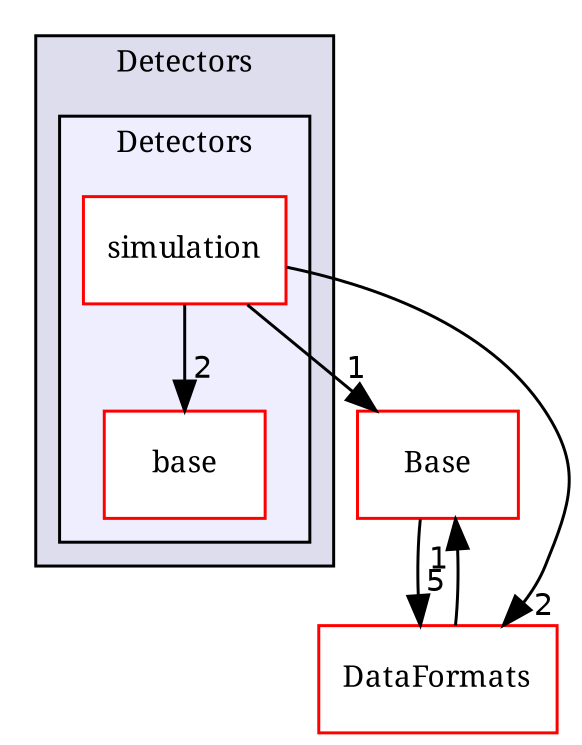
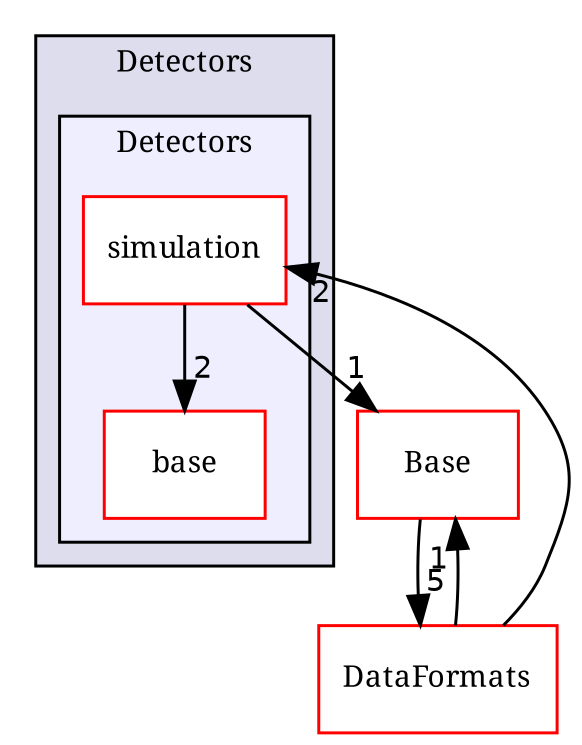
edge "simulation" -> "DataFormats": reversed
